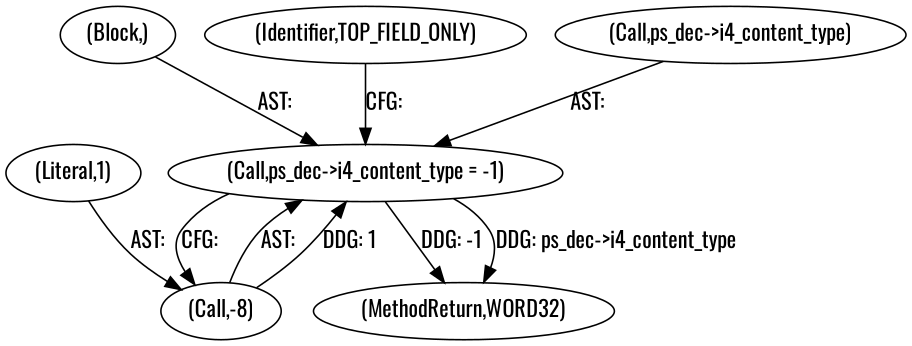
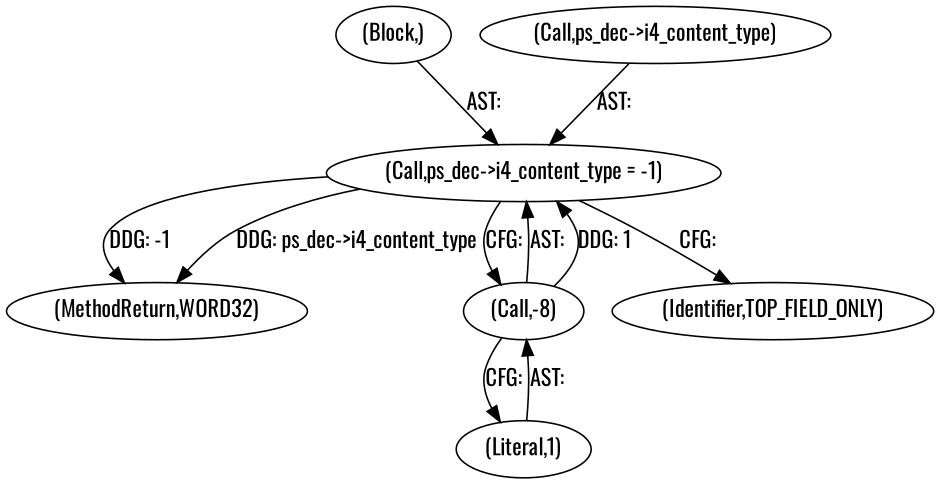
edge "(Identifier,TOP_FIELD_ONLY)" -> "(Call,ps_dec->i4_content_type = -1)": reversed
edge "(Call,-8)" -> "(Literal,1)": added, label "CFG:"
